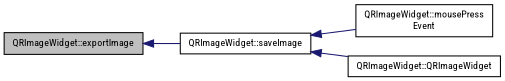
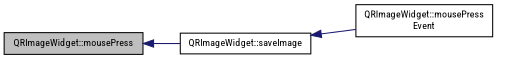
node "QRImageWidget::exportImage": label "QRImageWidget::exportImage" -> "QRImageWidget::mousePress"
node "QRImageWidget::QRImageWidget": removed
